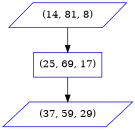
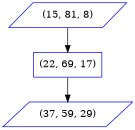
node "(14, 81, 8)": label "(14, 81, 8)" -> "(15, 81, 8)"
node "(25, 69, 17)": label "(25, 69, 17)" -> "(22, 69, 17)"
